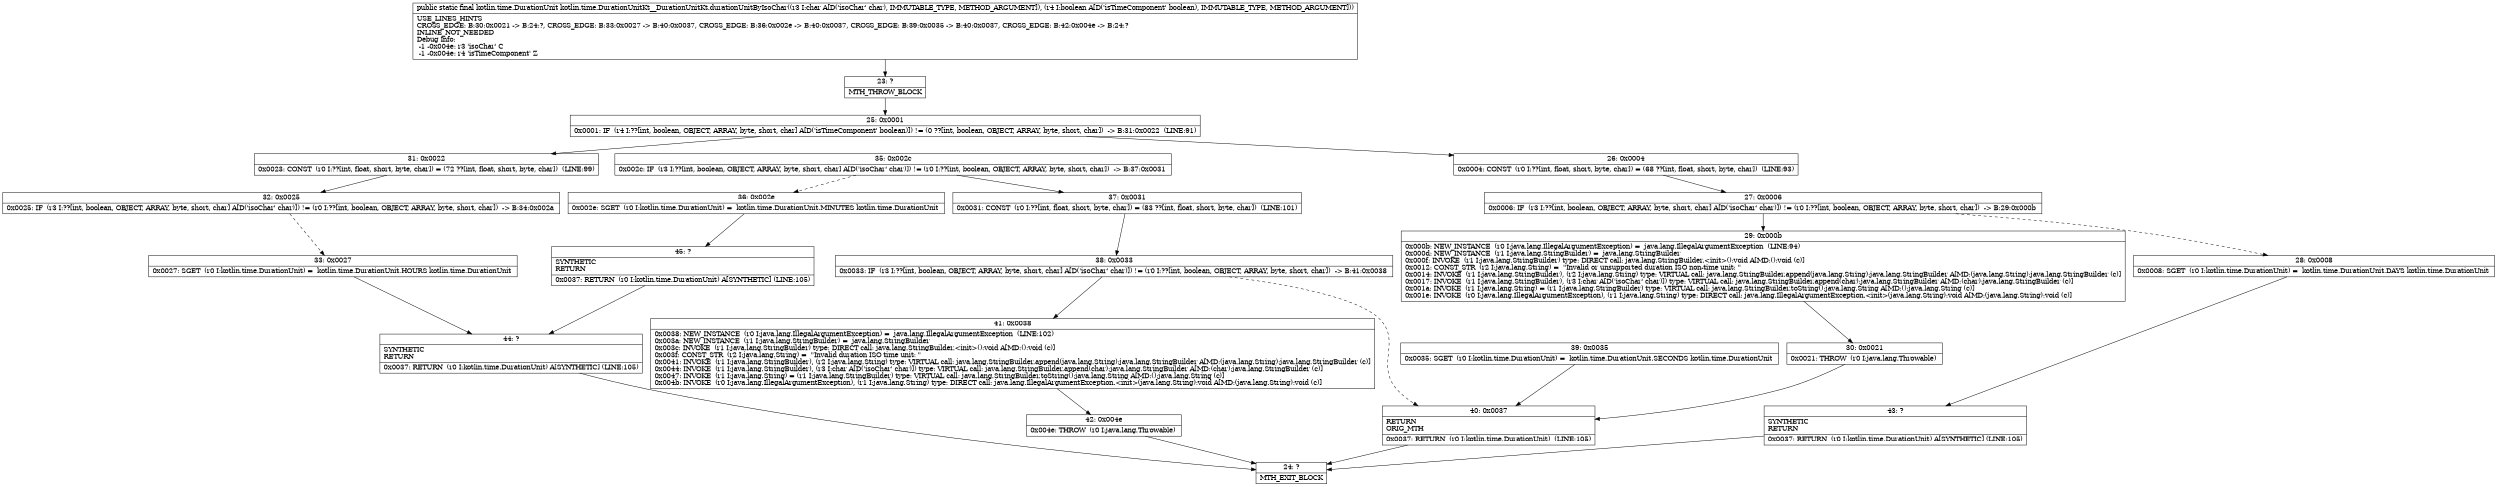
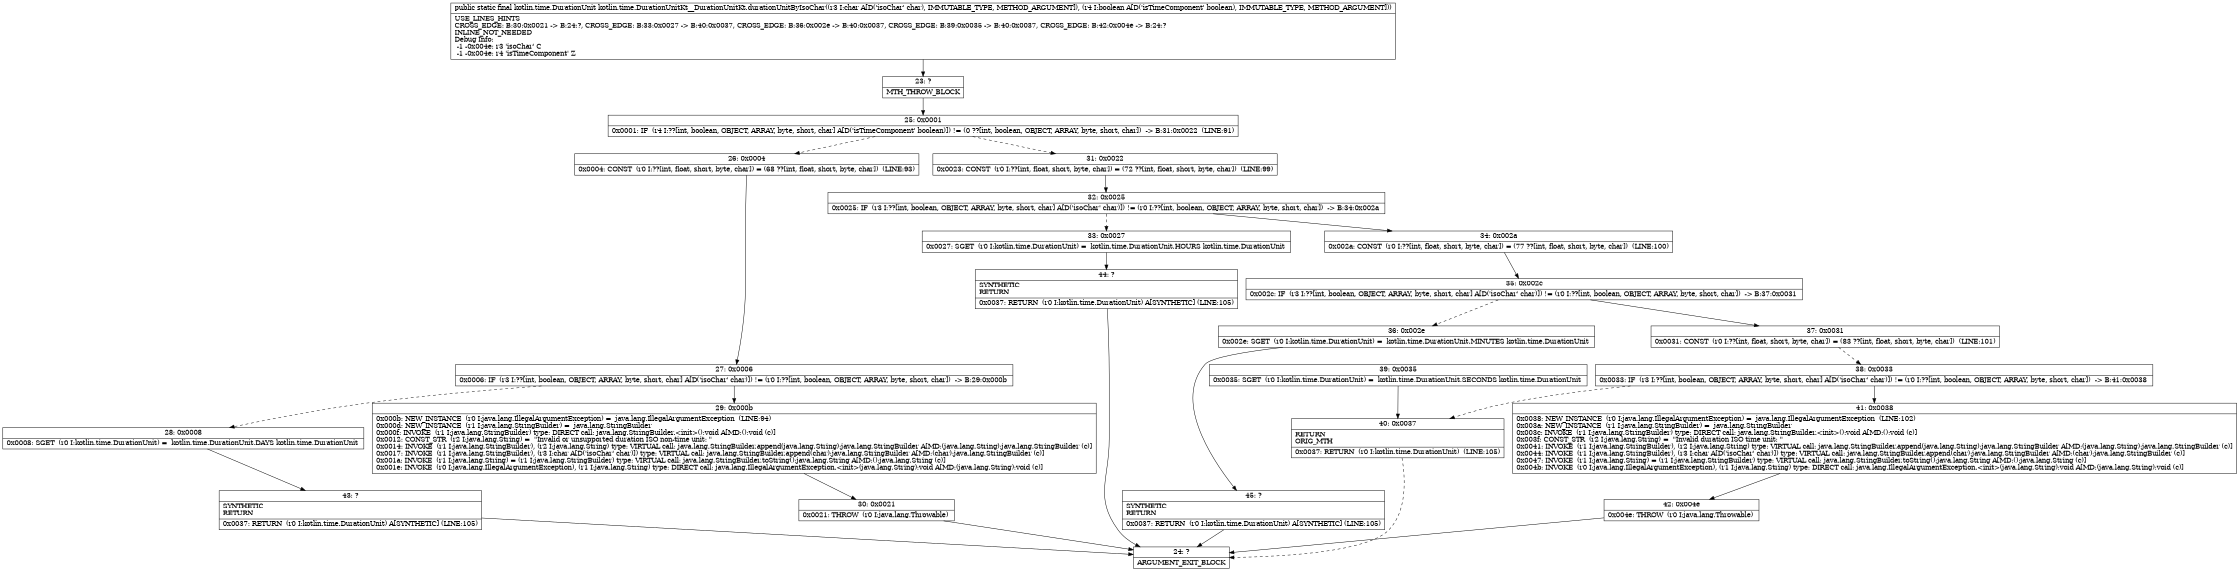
edge "25: 0x0001" -> "31: 0x0022": style solid -> dashed
edge "25: 0x0001" -> "26: 0x0004": style solid -> dashed
edge "37: 0x0031" -> "38: 0x0033": style solid -> dashed
node "34: 0x002a": added
edge "45: ?" -> "44: ?": now "45: ?" -> "24: ?"
edge "30: 0x0021" -> "40: 0x0037": now "30: 0x0021" -> "24: ?"
edge "40: 0x0037" -> "24: ?": style solid -> dashed
node "24: ?": text "MTH_EXIT_BLOCK" -> "ARGUMENT_EXIT_BLOCK"
